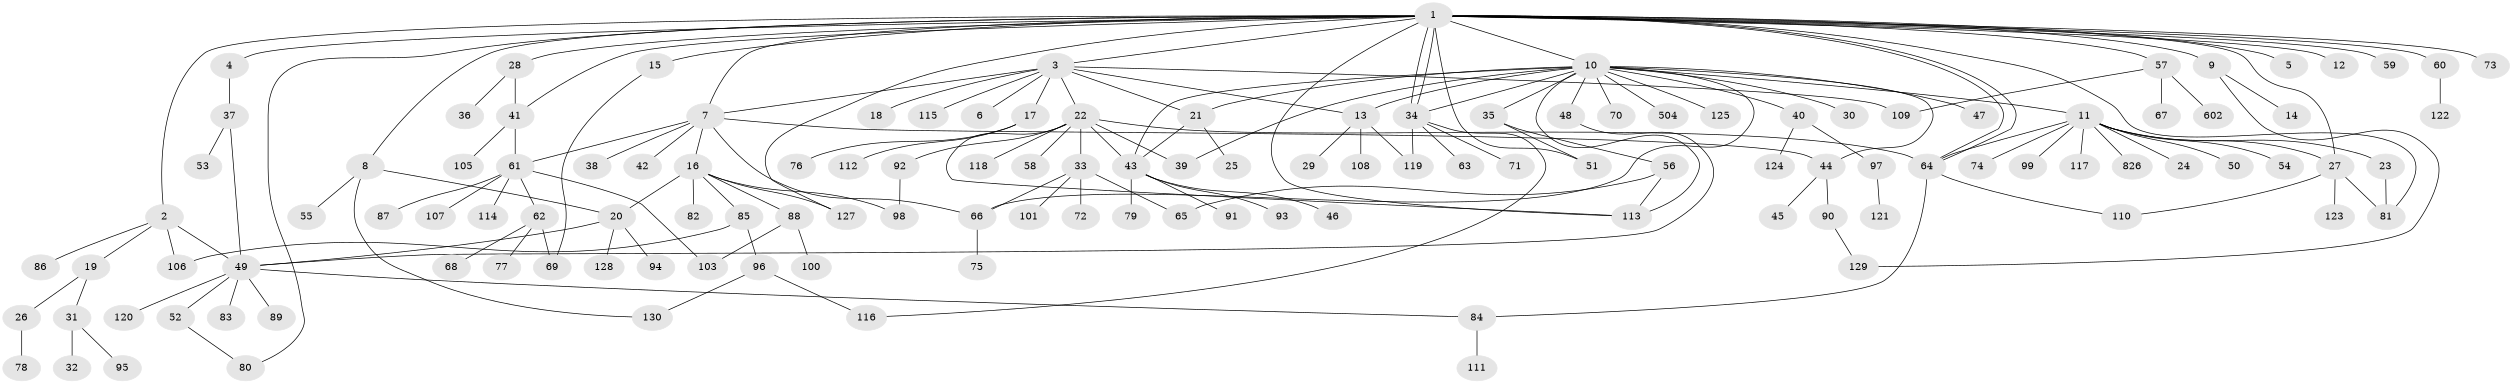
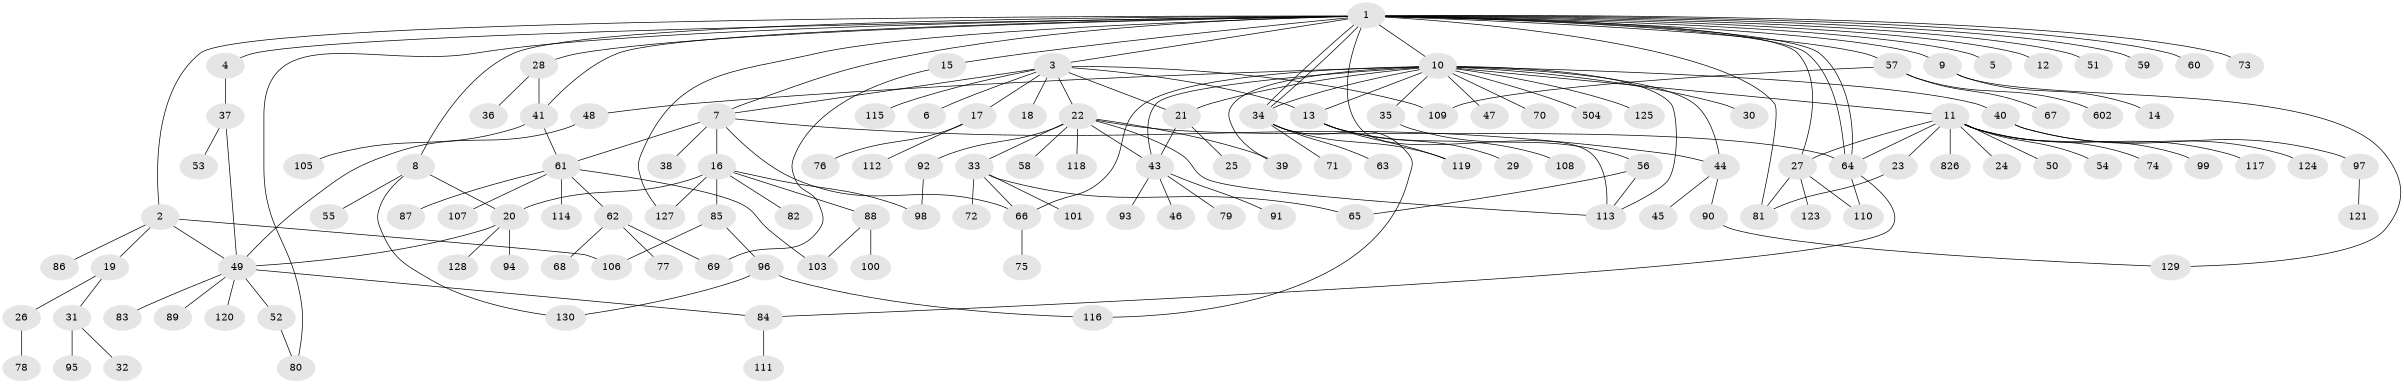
node "122": removed
edge "35" -- "51": removed
node "42": removed
